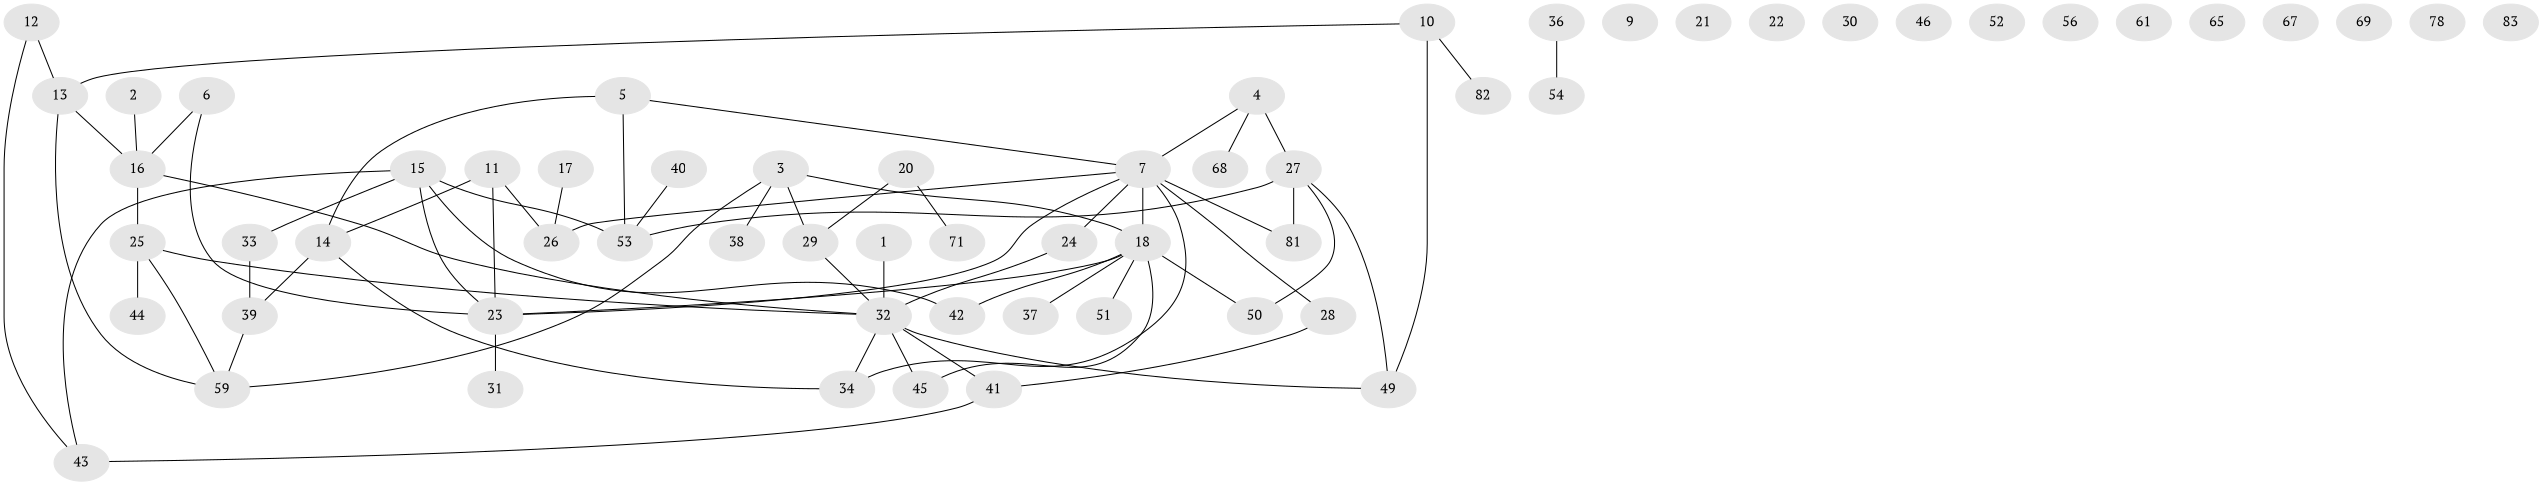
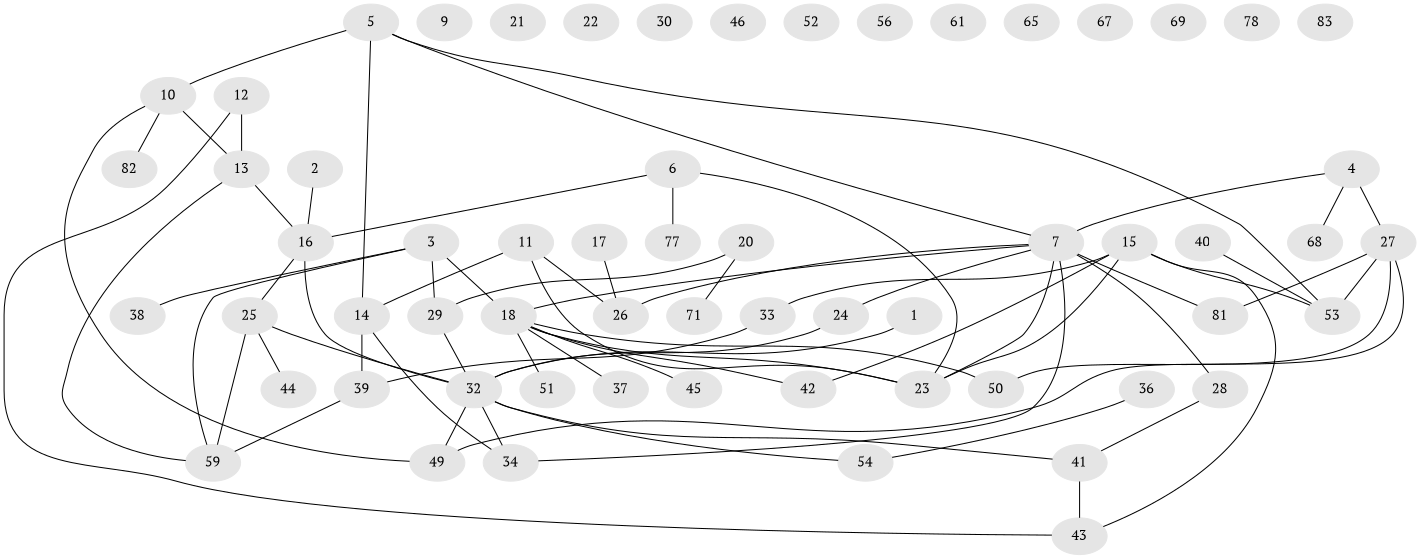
edge "5" -- "10": added
node "77": added
edge "32" -- "45": now "32" -- "54"
node "31": removed
